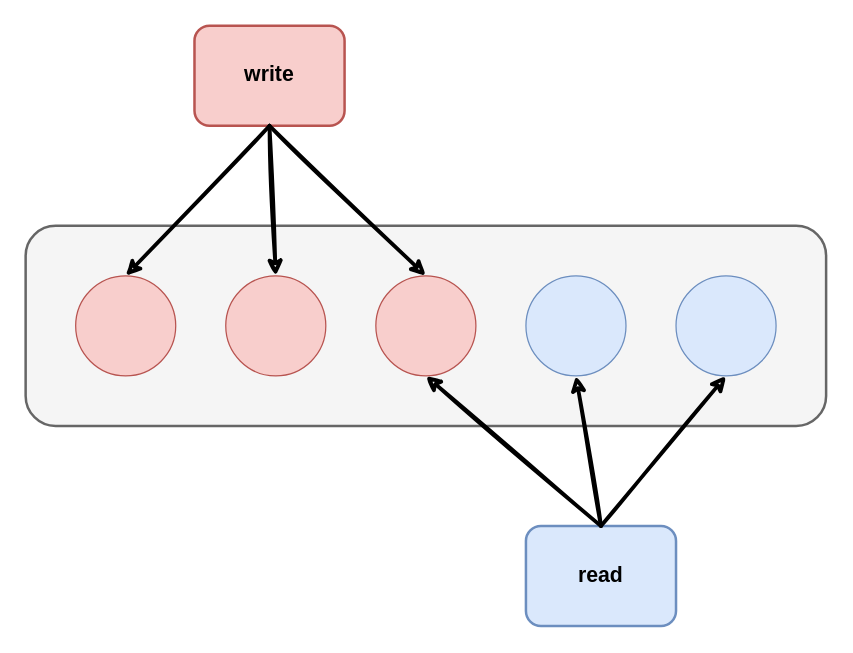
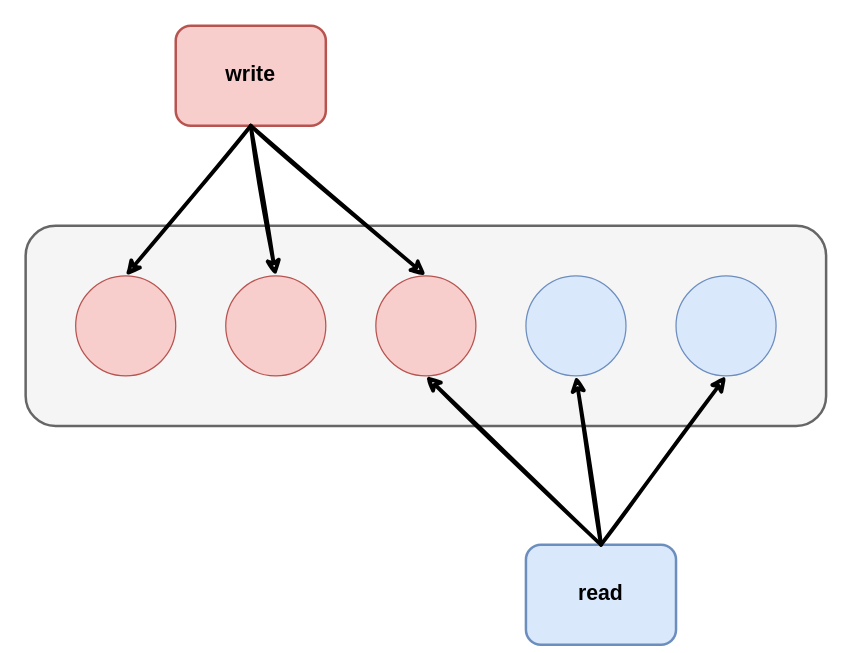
node "write": moved (269, 76) -> (251, 76)
node "read": moved (601, 576) -> (601, 594)
